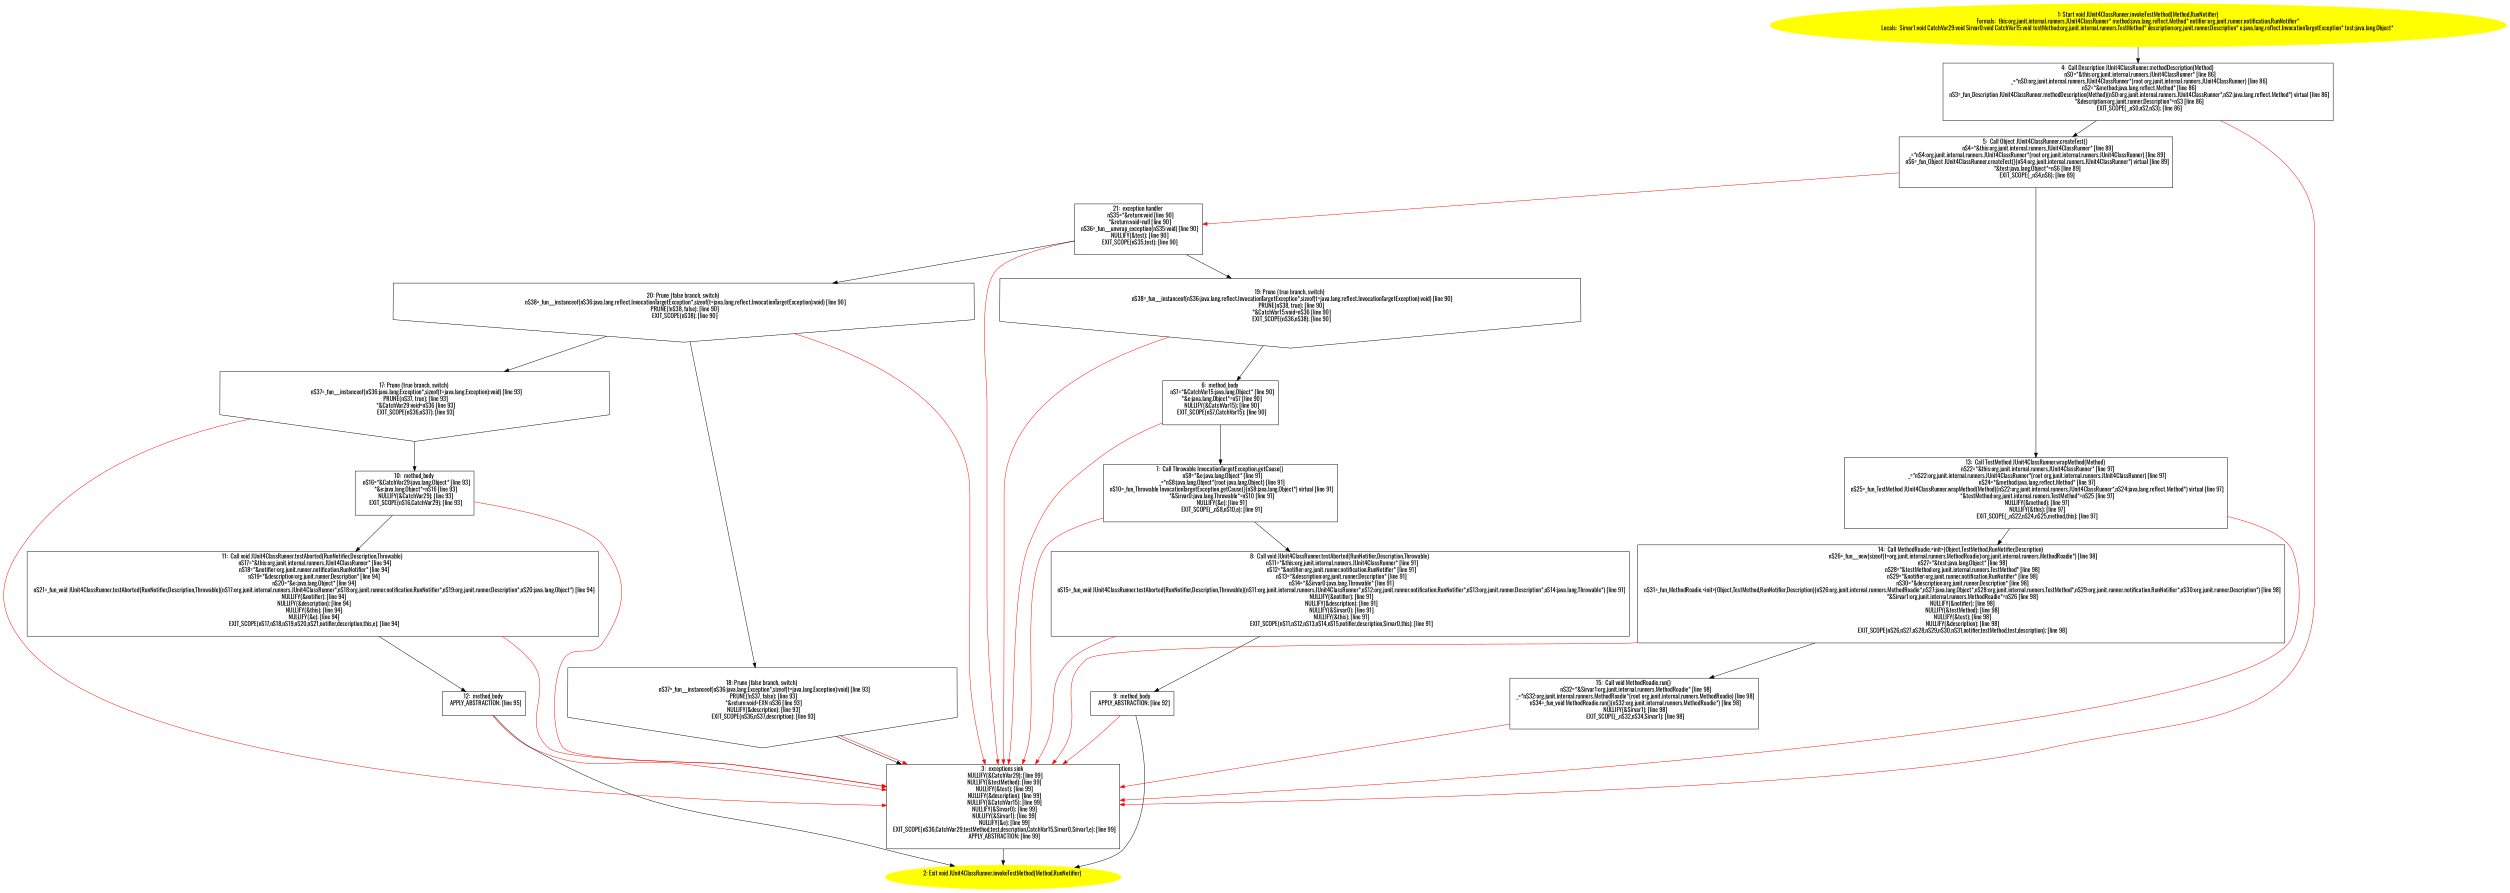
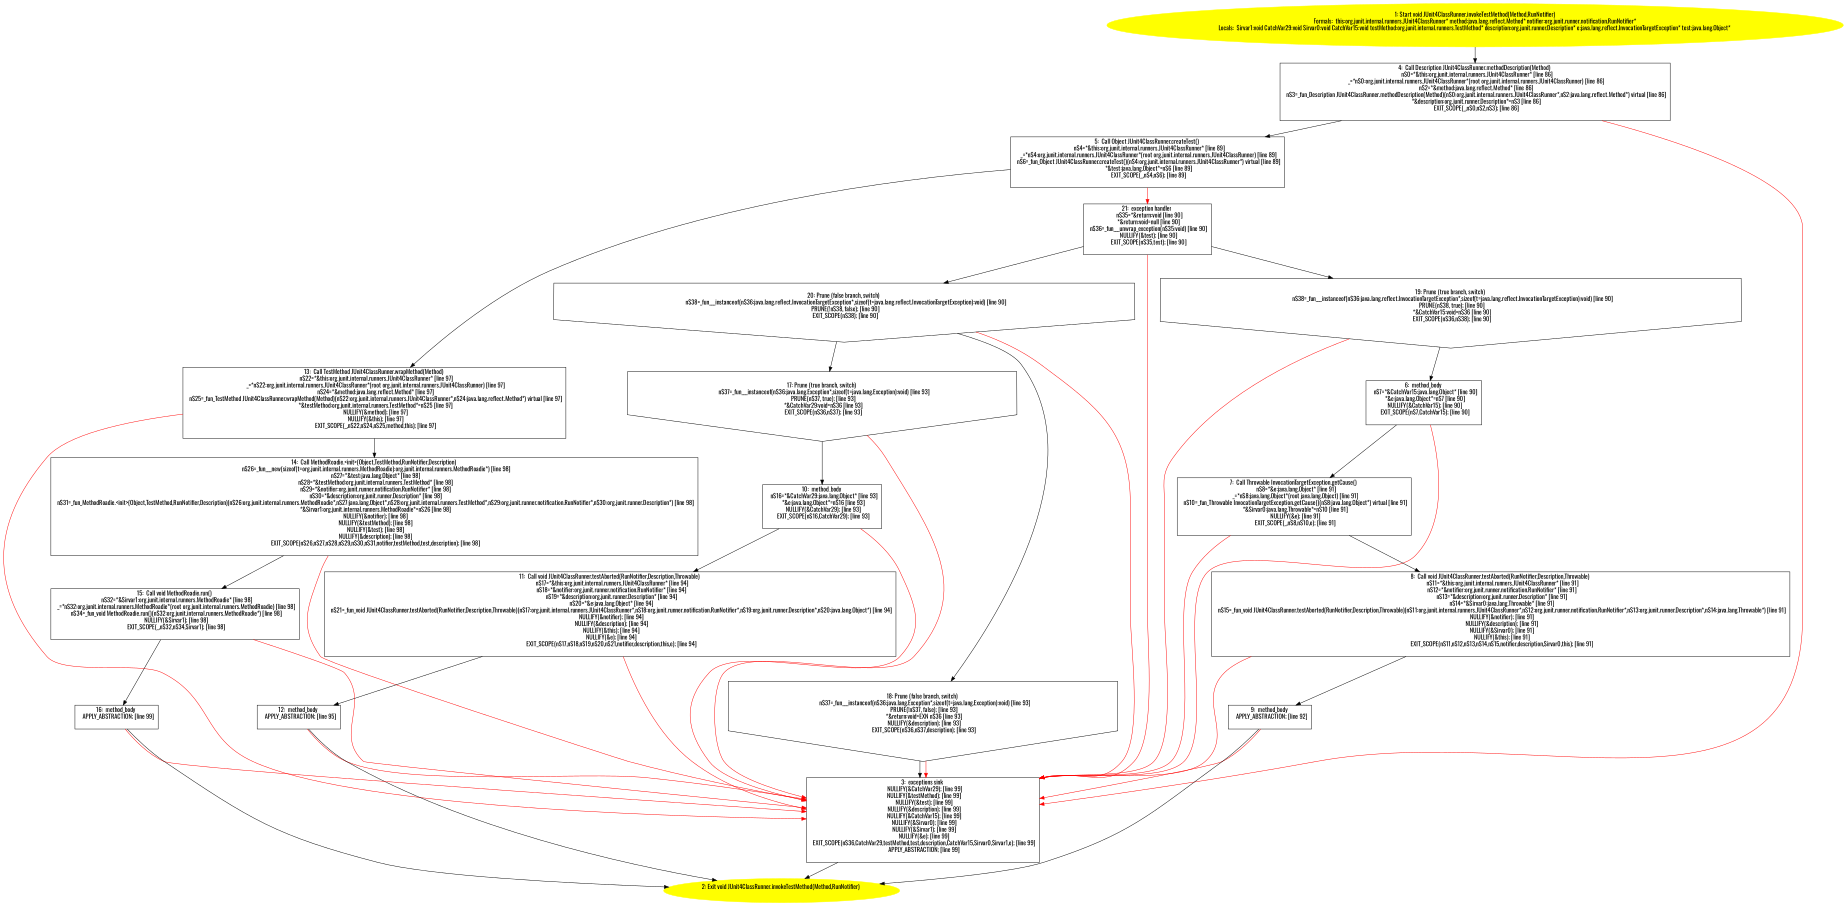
node "16:  method_body APPLY_ABSTRACTION; [line 99]": added
